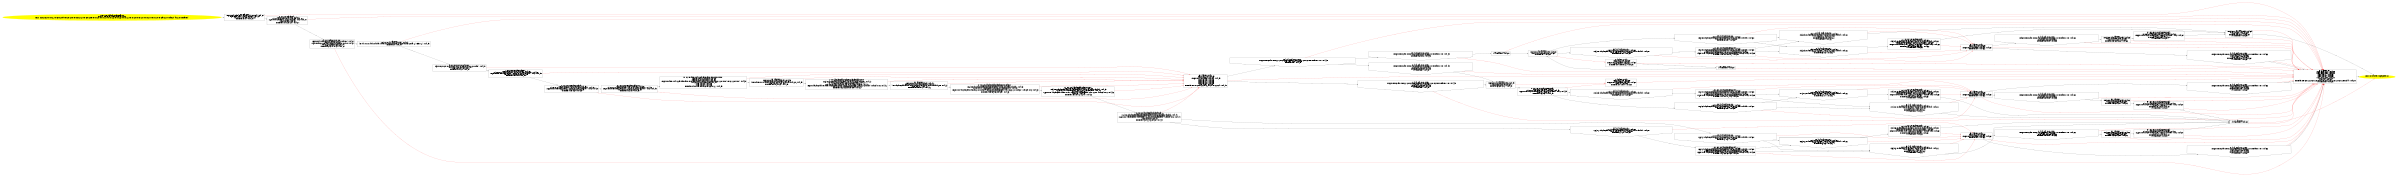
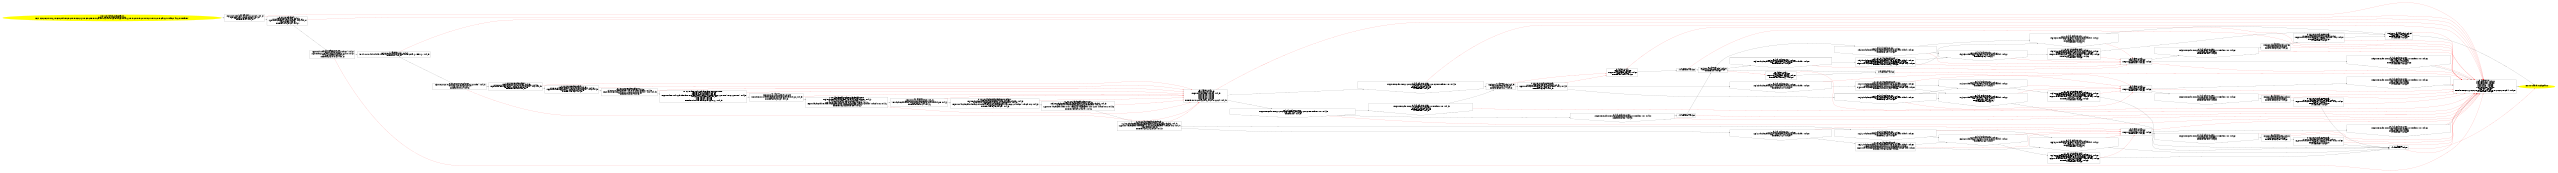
node "60:  Finally branch APPLY_ABSTRACTION; [line 501]": added
